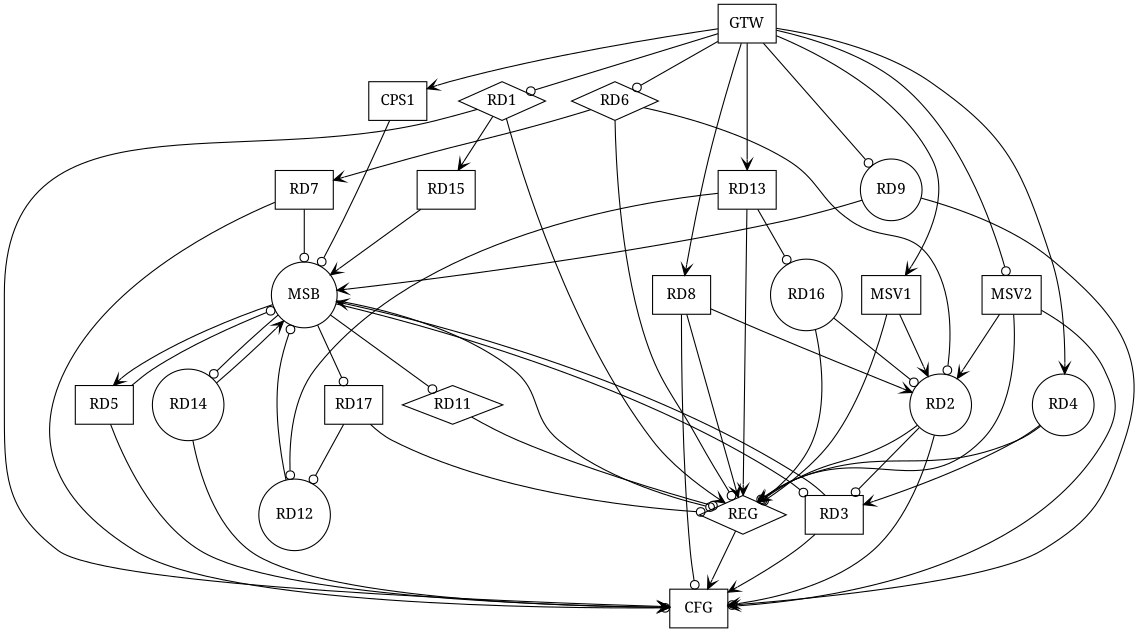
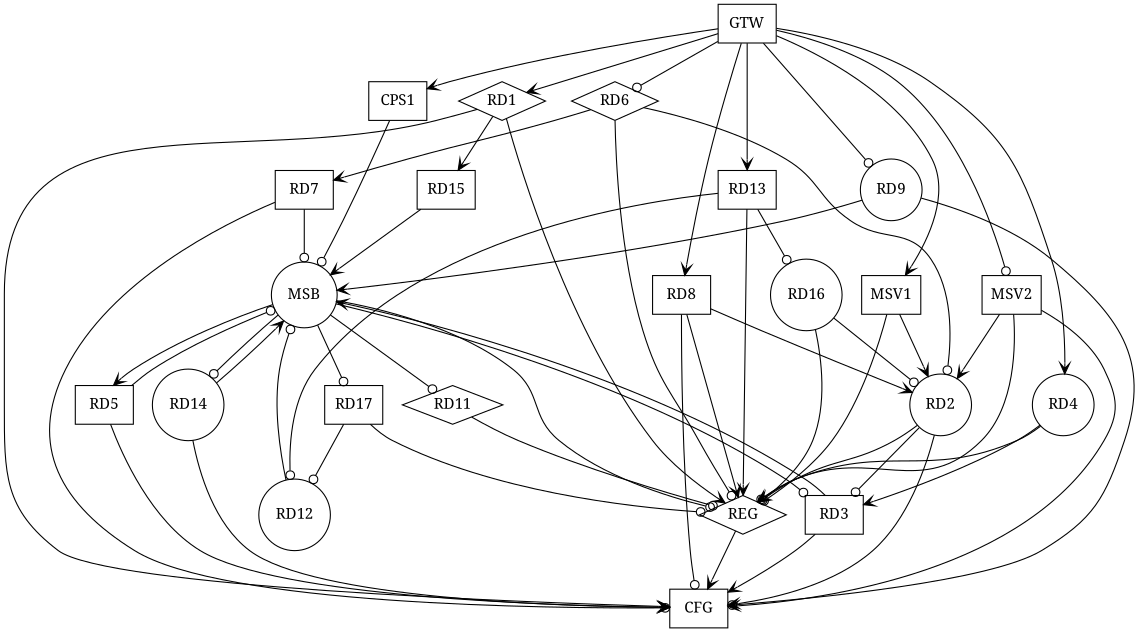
edge "GTW" -> "RD1": arrowhead odot -> vee
